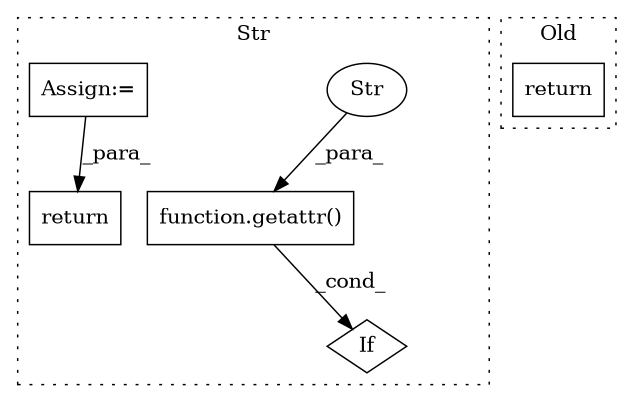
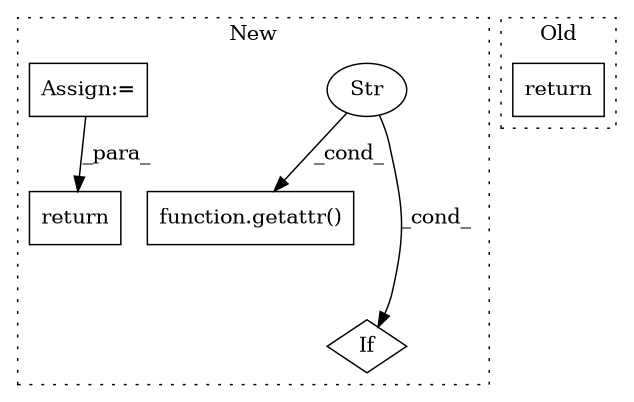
cluster "Str": label "Str" -> "New"
edge "Str" -> "function.getattr()": label "_para_" -> "_cond_"
edge "function.getattr()" -> "If": now "Str" -> "If"
